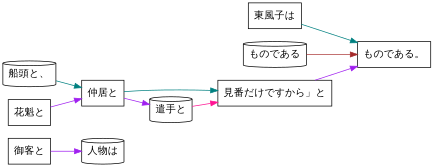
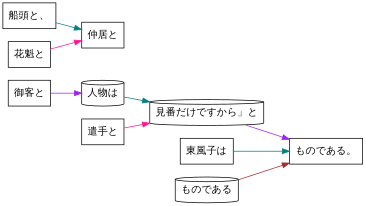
node "船頭と、": shape cylinder -> box
edge "仲居と" -> "見番だけですから」と": now "人物は" -> "見番だけですから」と"
node "見番だけですから」と": shape box -> cylinder
edge "仲居と" -> "遣手と": removed
edge "花魁と" -> "仲居と": color purple -> deeppink
node "遣手と": shape cylinder -> box
